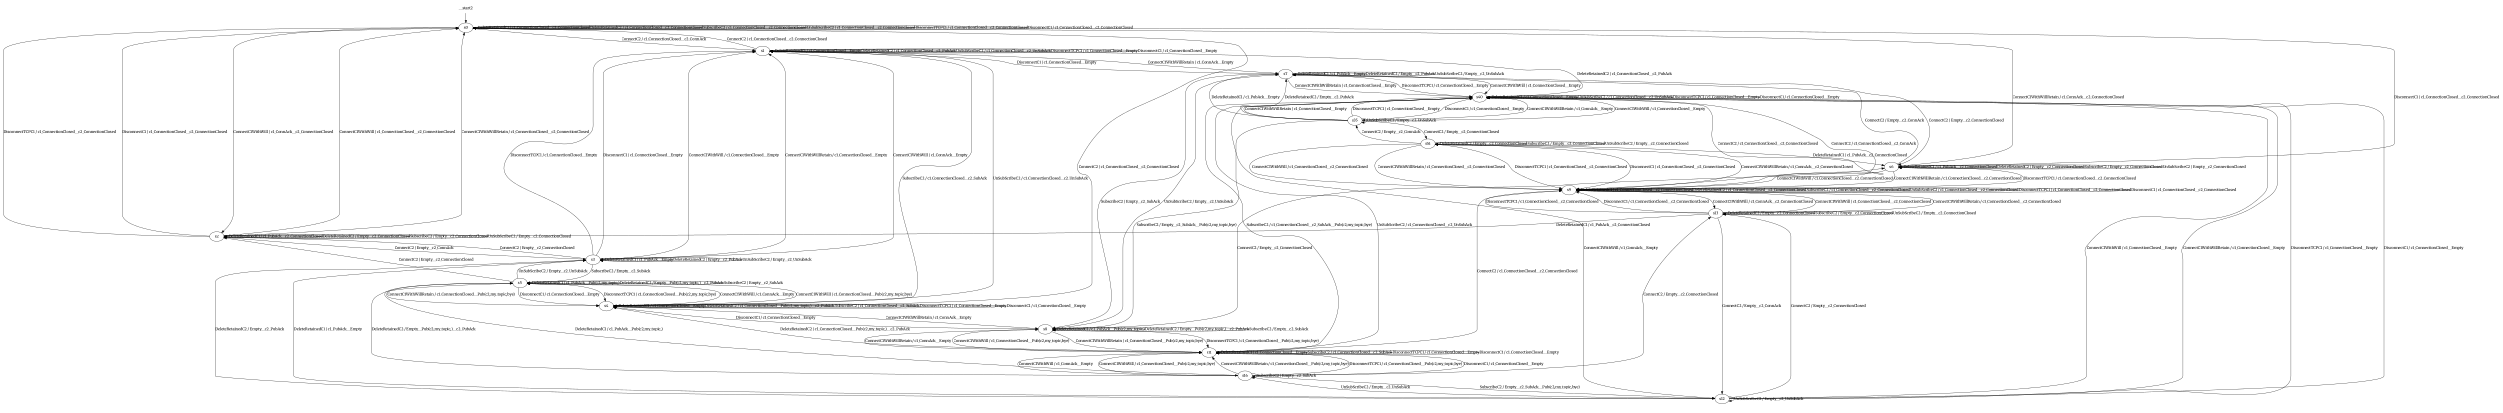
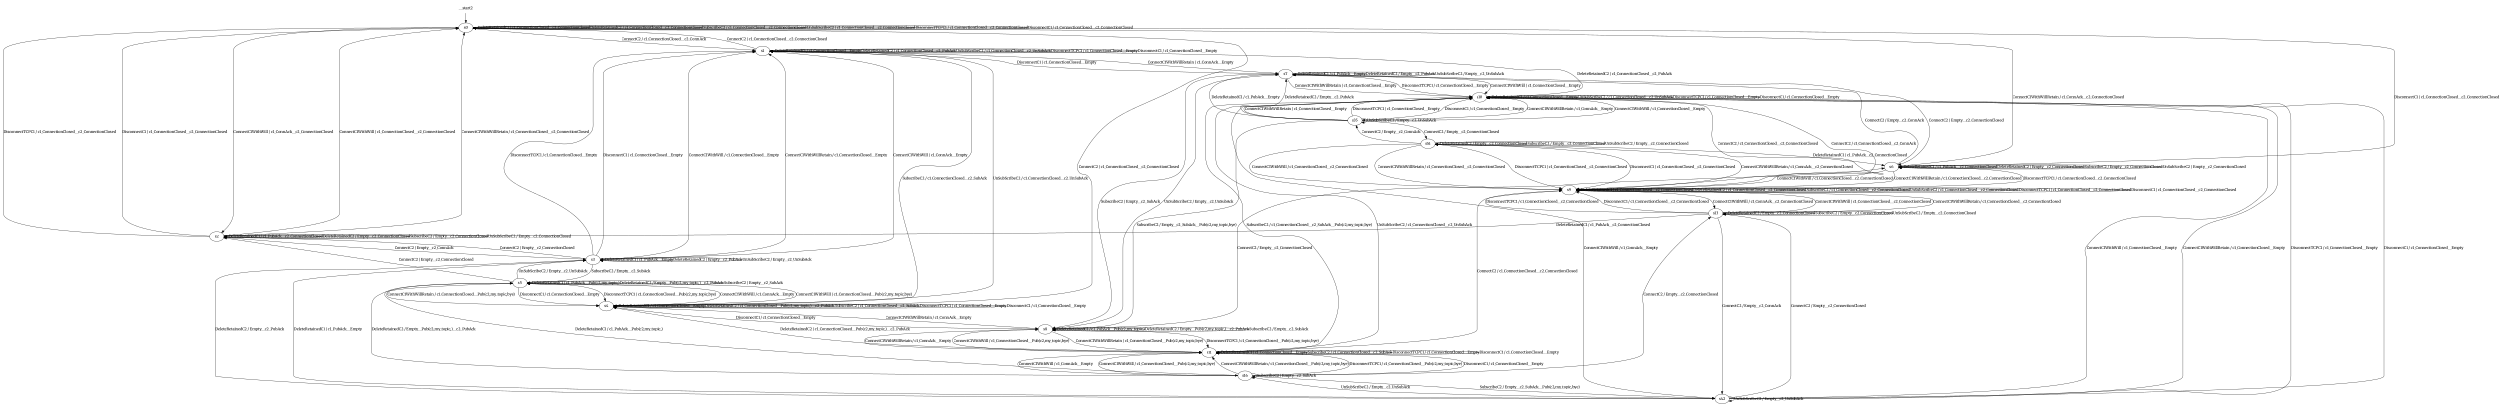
node "s40": label "s40" -> "s10"
node "s12": label "s12" -> "s42"
